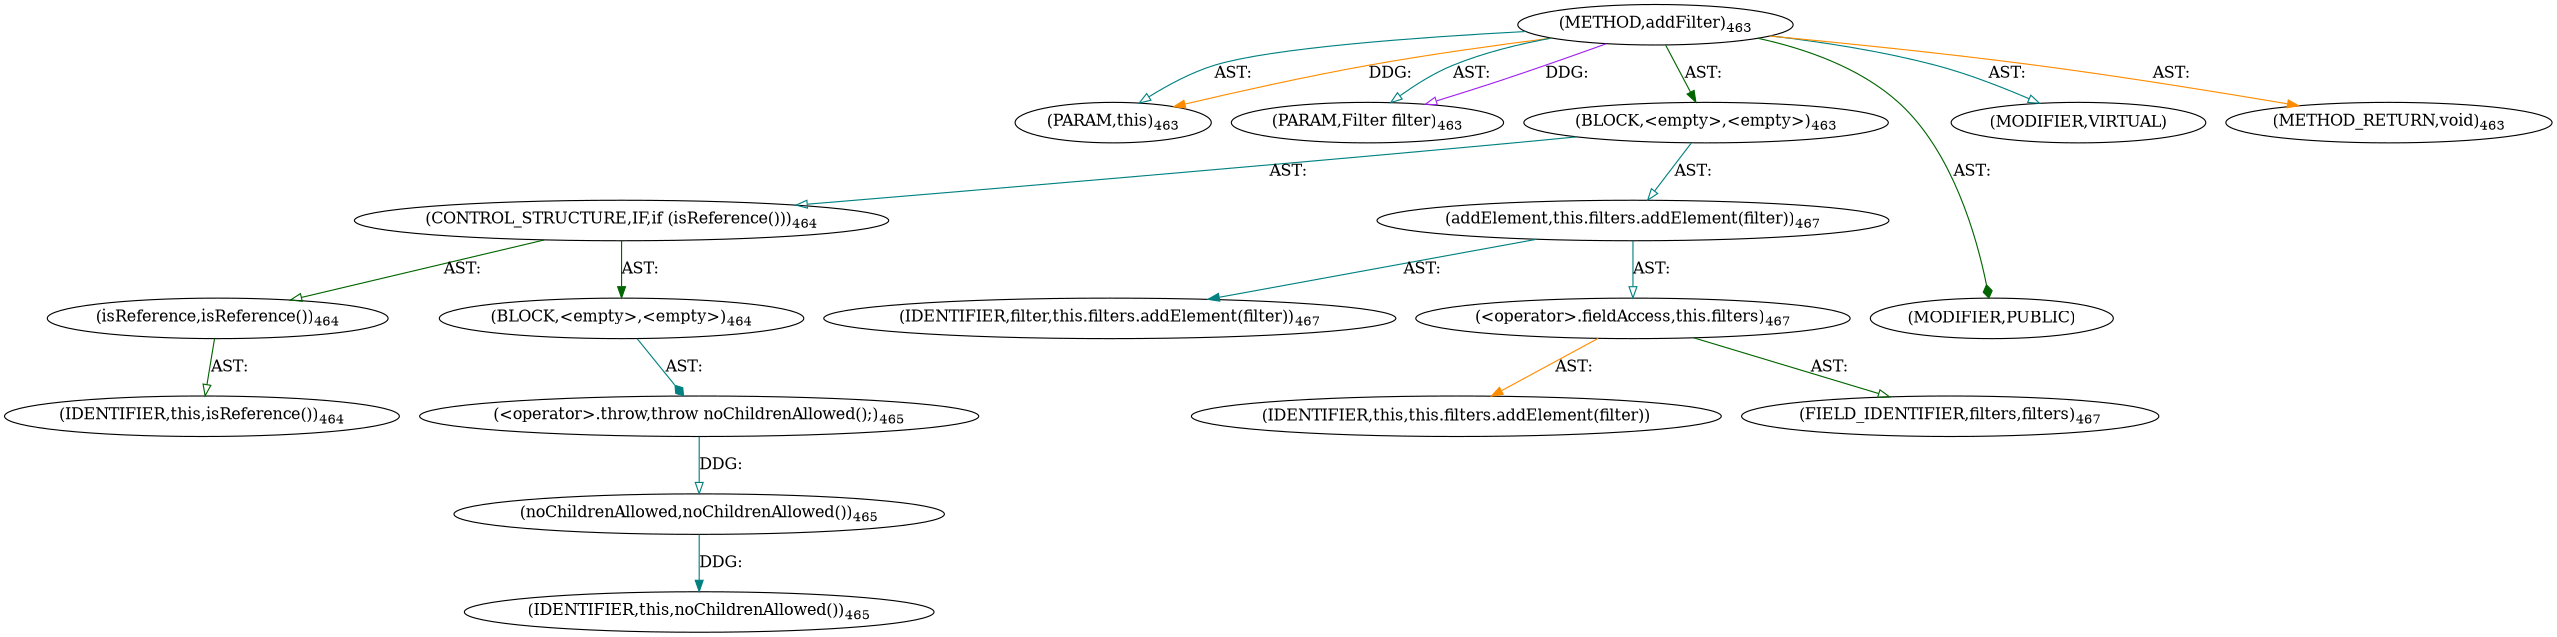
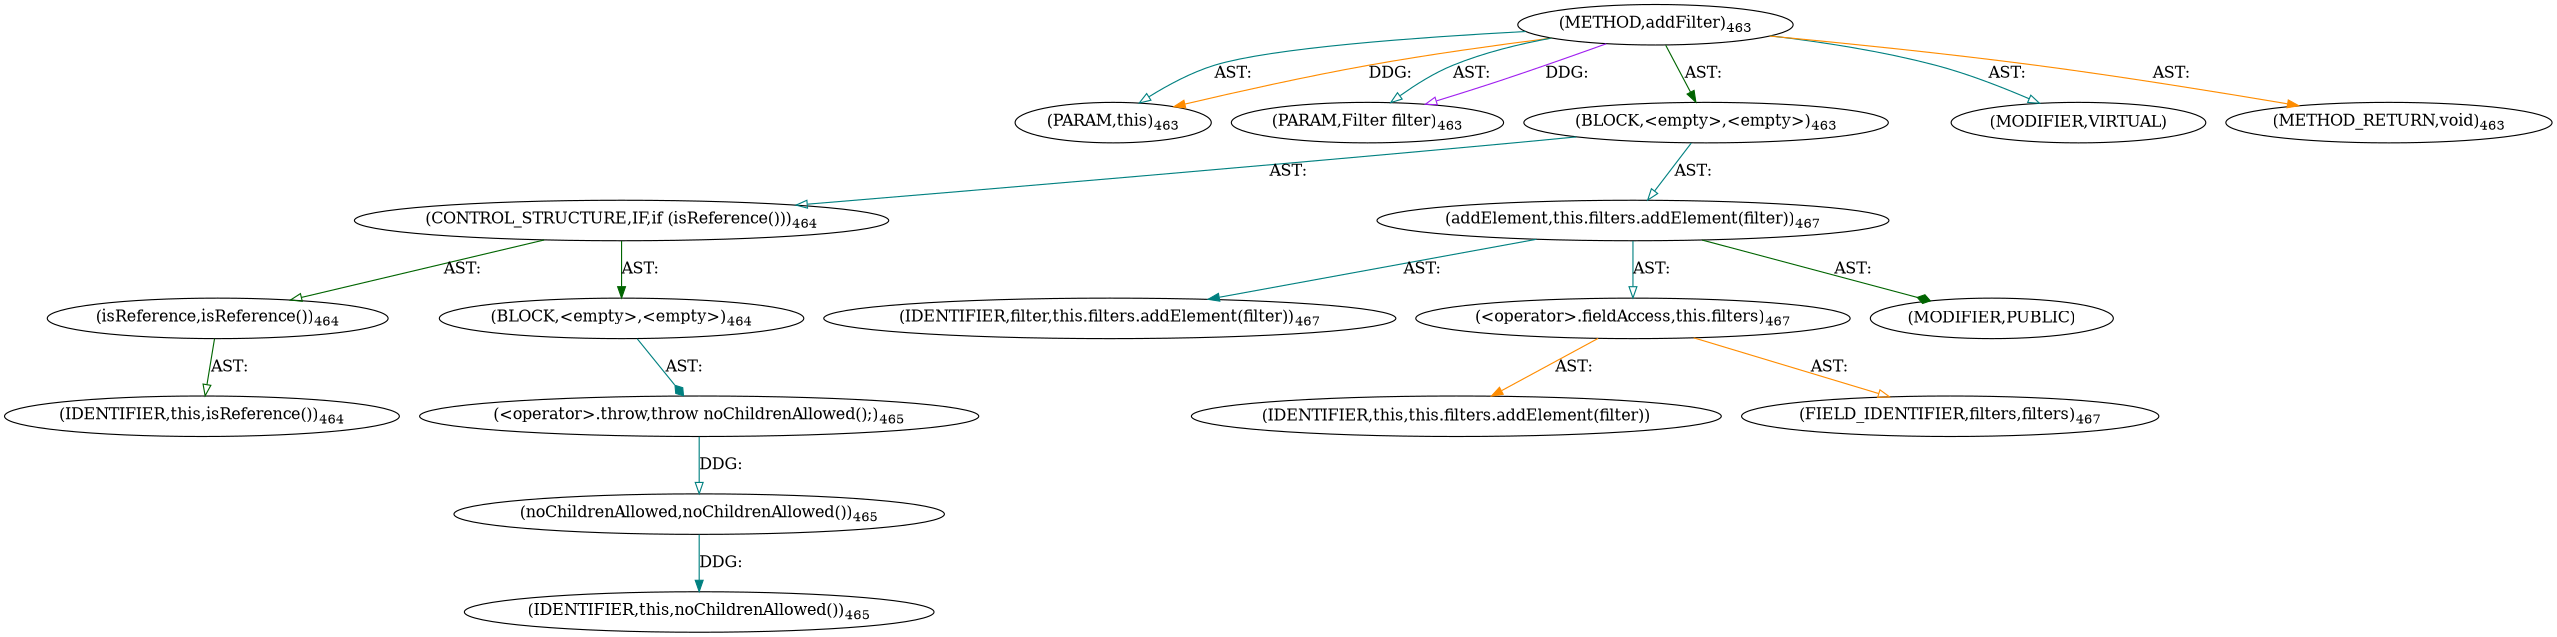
edge "(METHOD,addFilter)" -> "(MODIFIER,PUBLIC)": now "(addElement,this.filters.addElement(filter))" -> "(MODIFIER,PUBLIC)"
edge "(<operator>.fieldAccess,this.filters)" -> "(FIELD_IDENTIFIER,filters,filters)": color darkgreen -> darkorange
